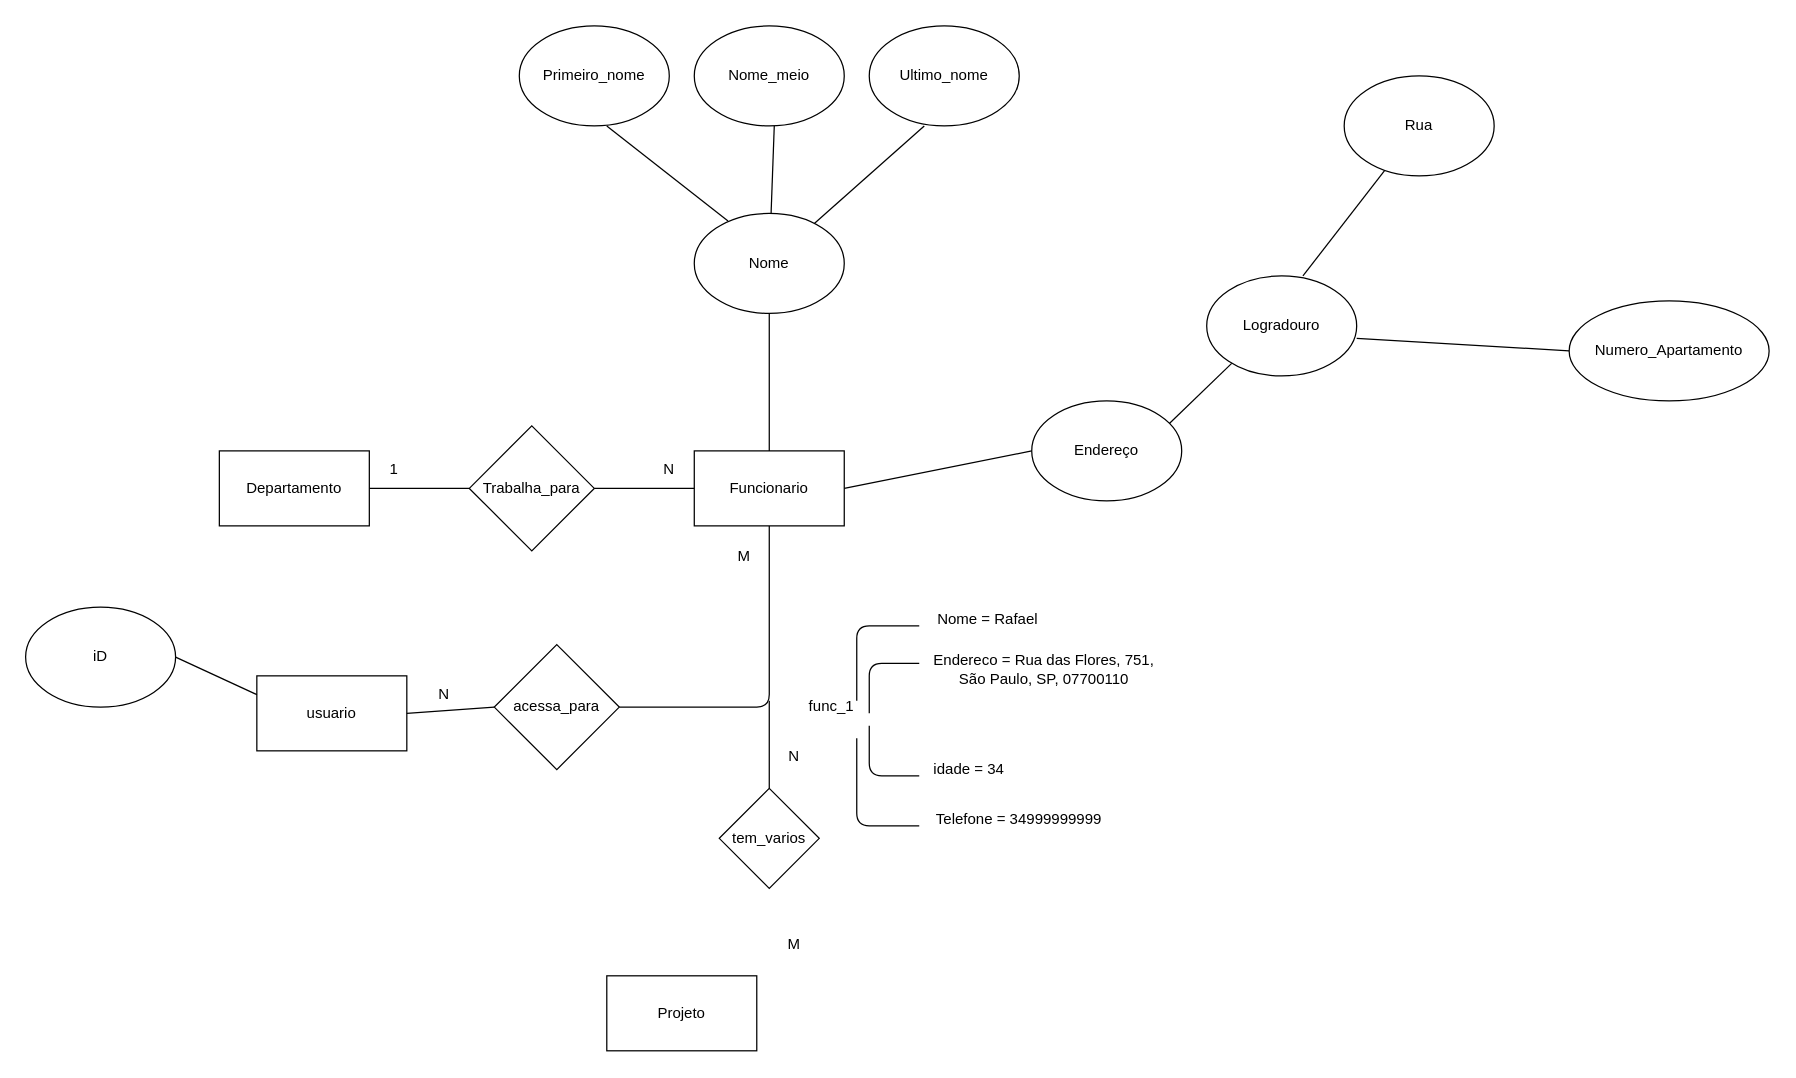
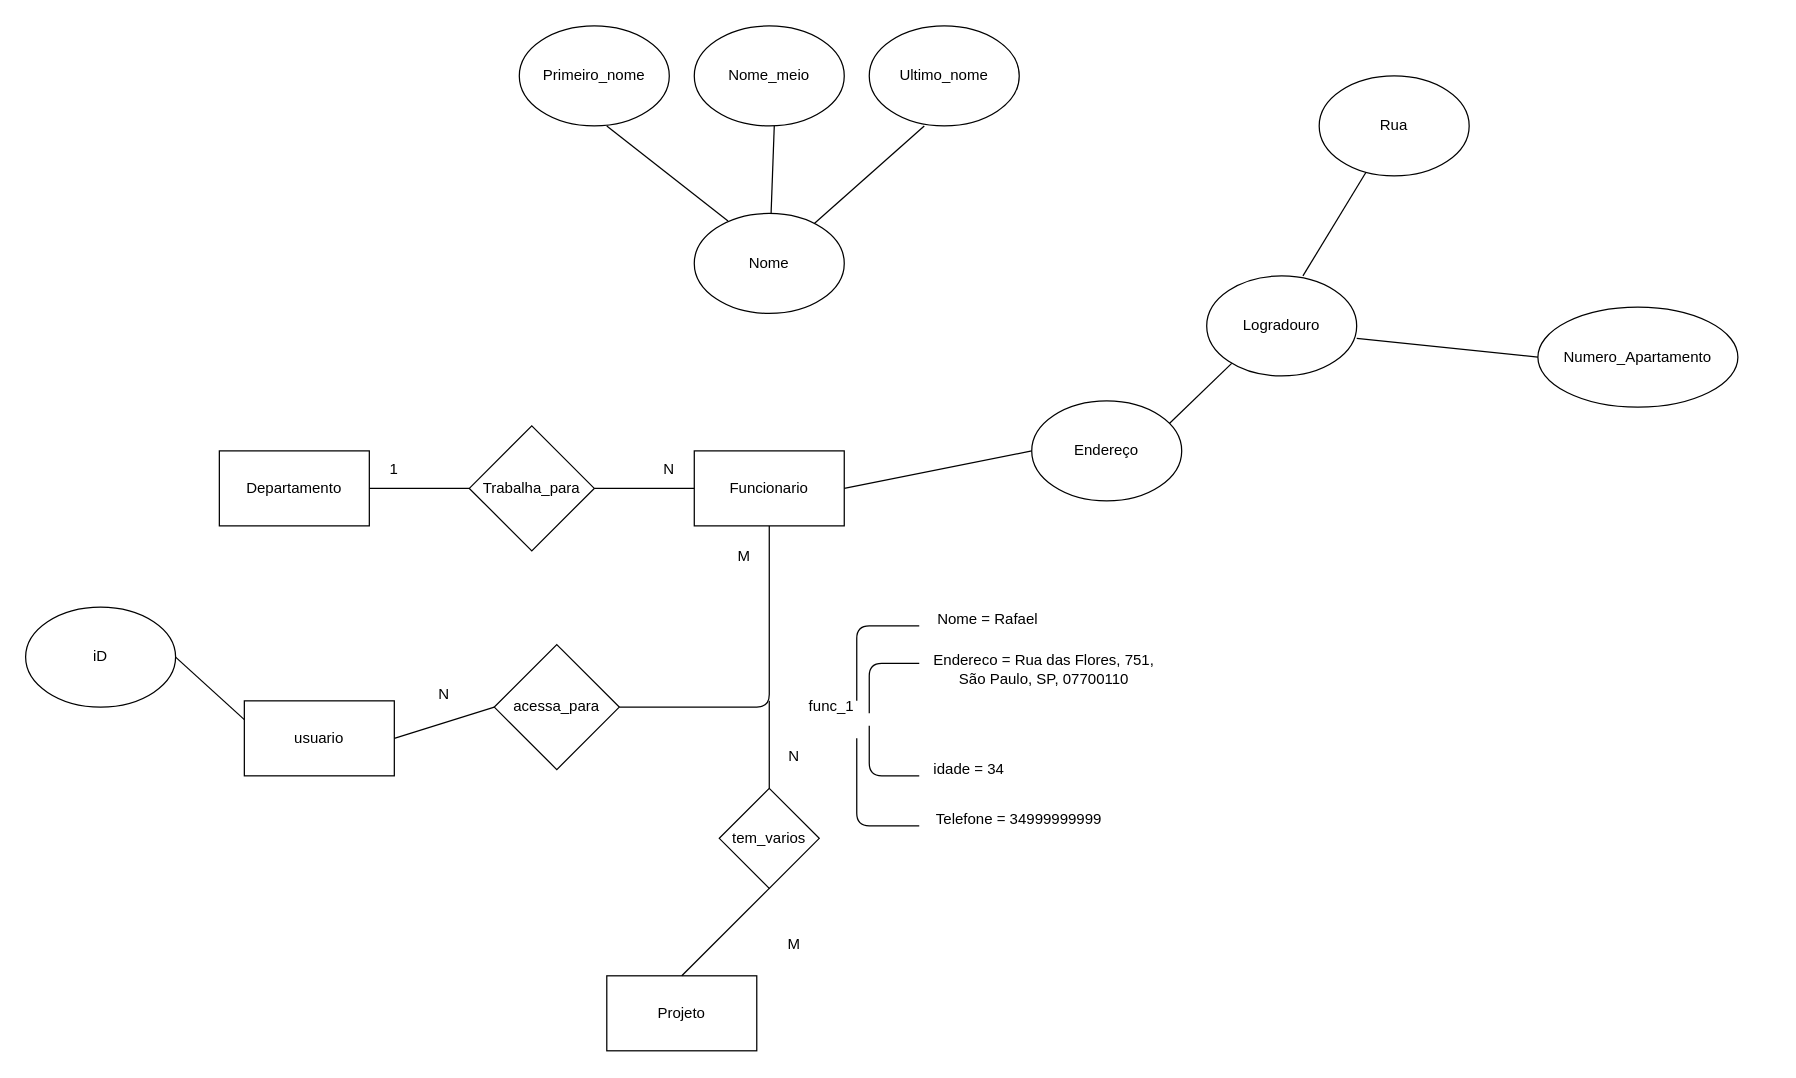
node "Rua": moved (1419, 126) -> (1394, 126)
node "Numero_Apartamento": moved (1669, 351) -> (1638, 357)
edge "Nome" -- "Funcionario": removed
node "usuario": moved (332, 713) -> (319, 738)
edge "tem_varios" -- "Projeto": added
